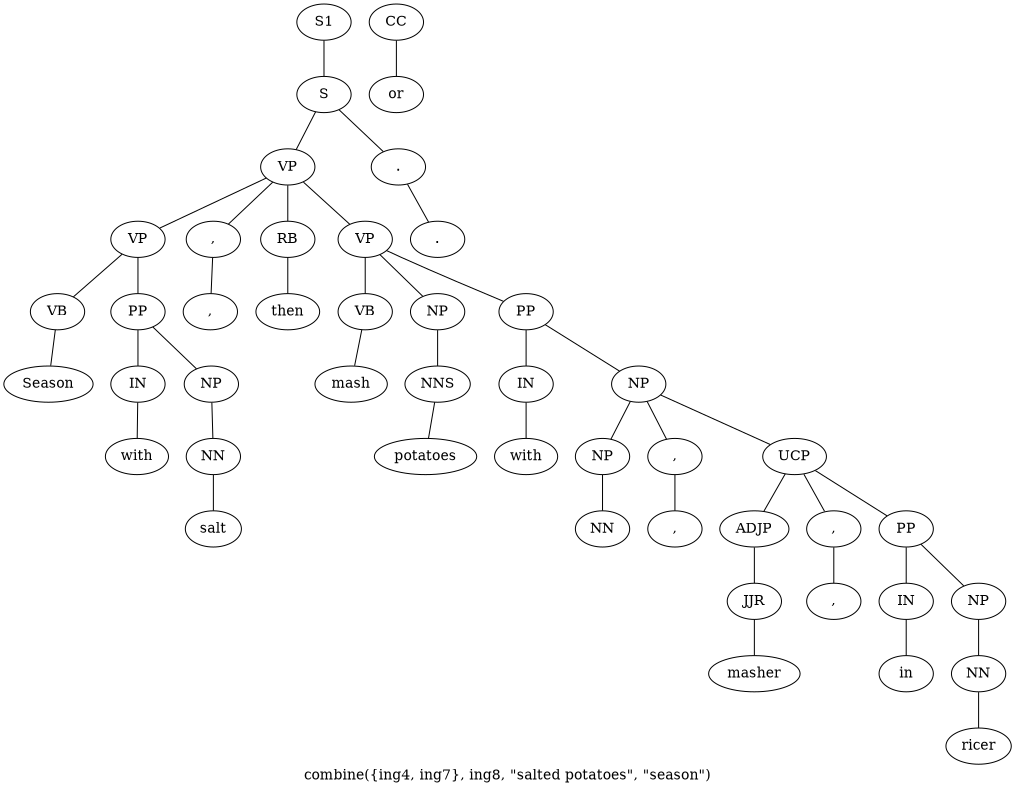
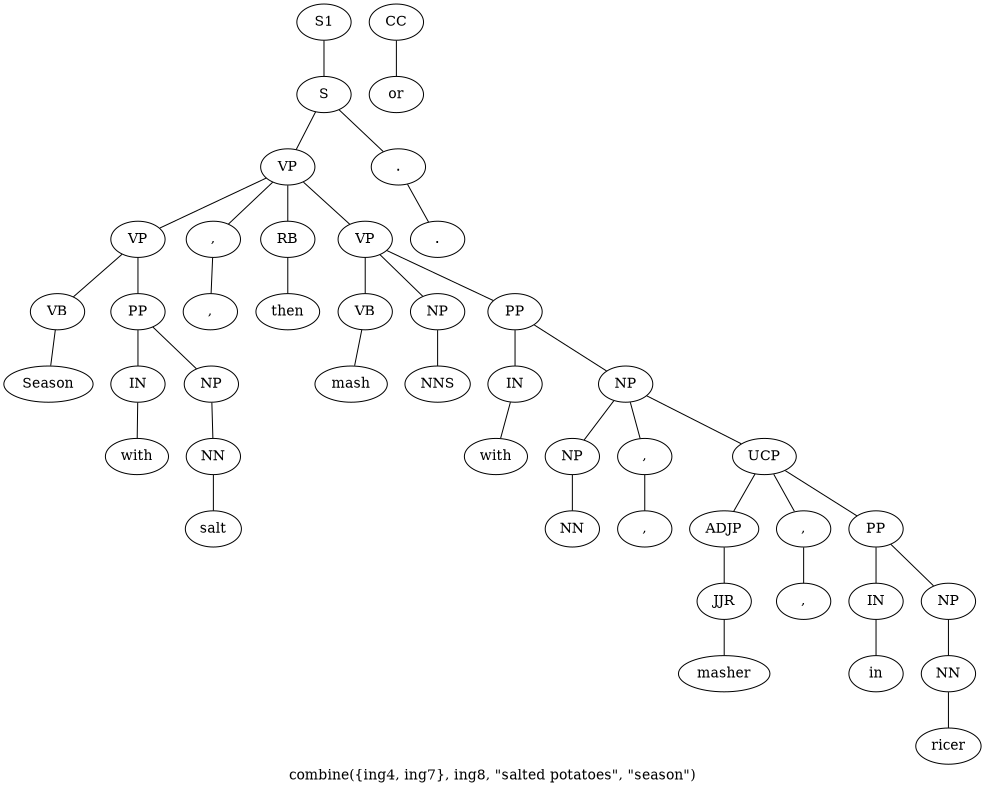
node "potatoes": removed
